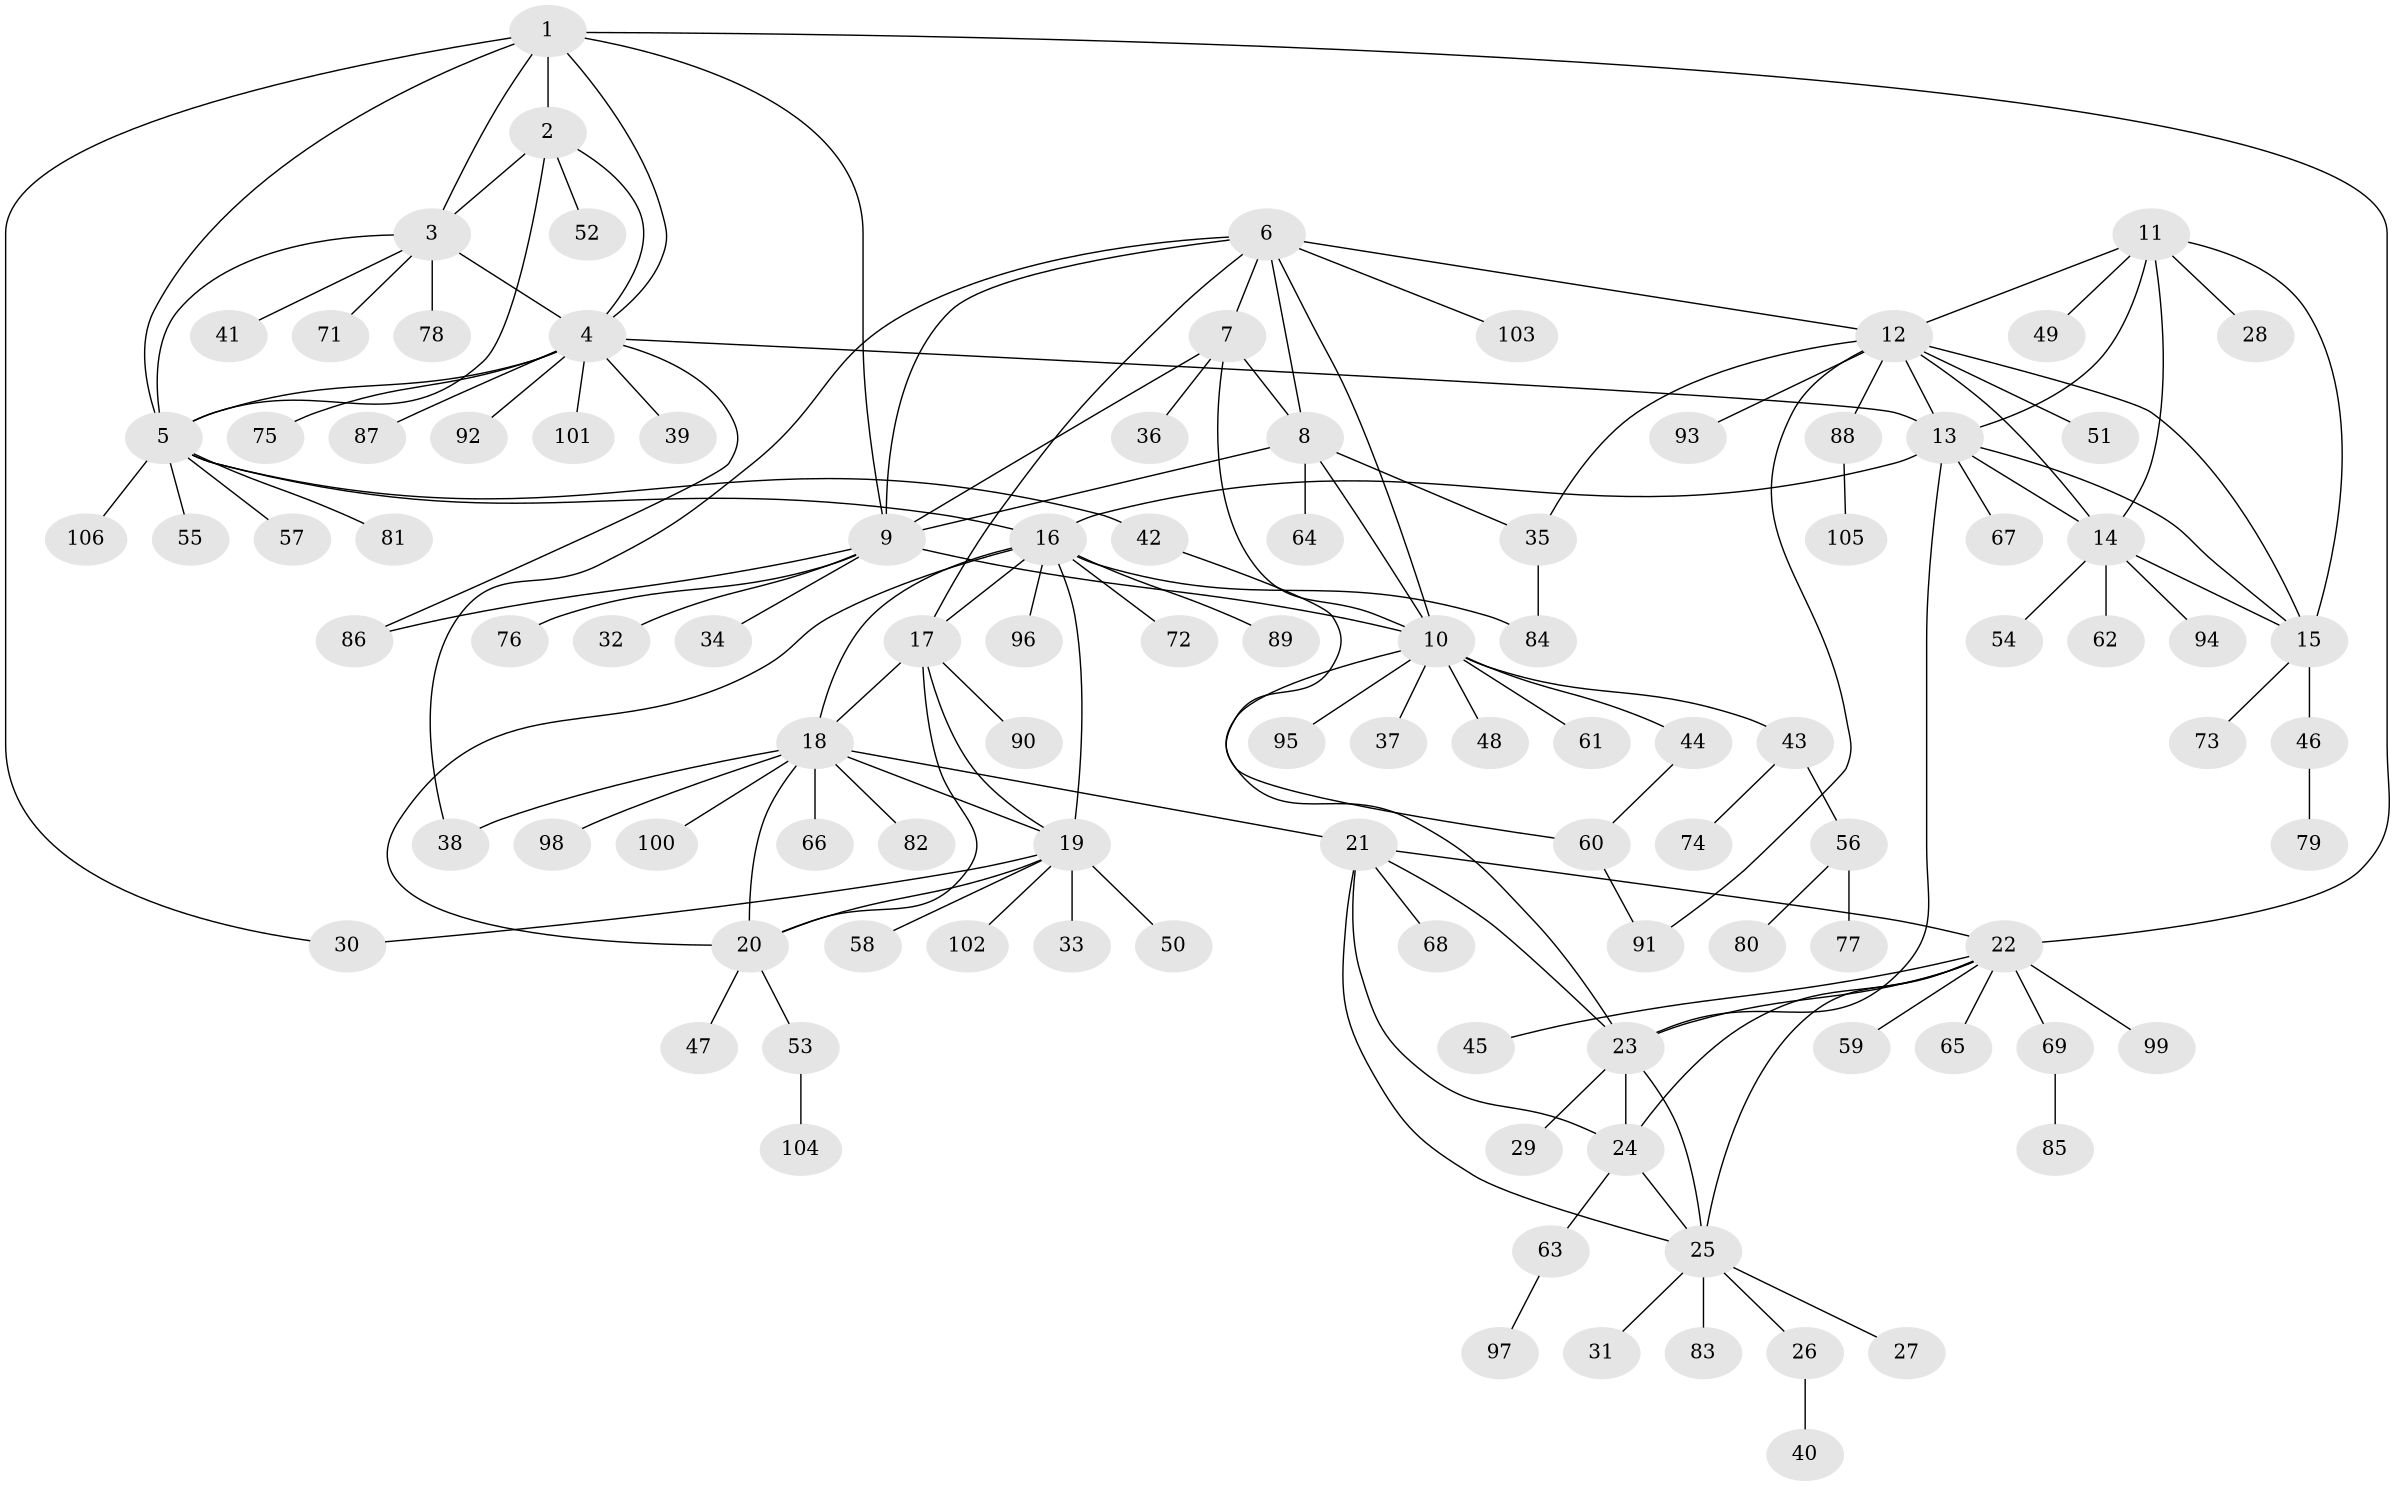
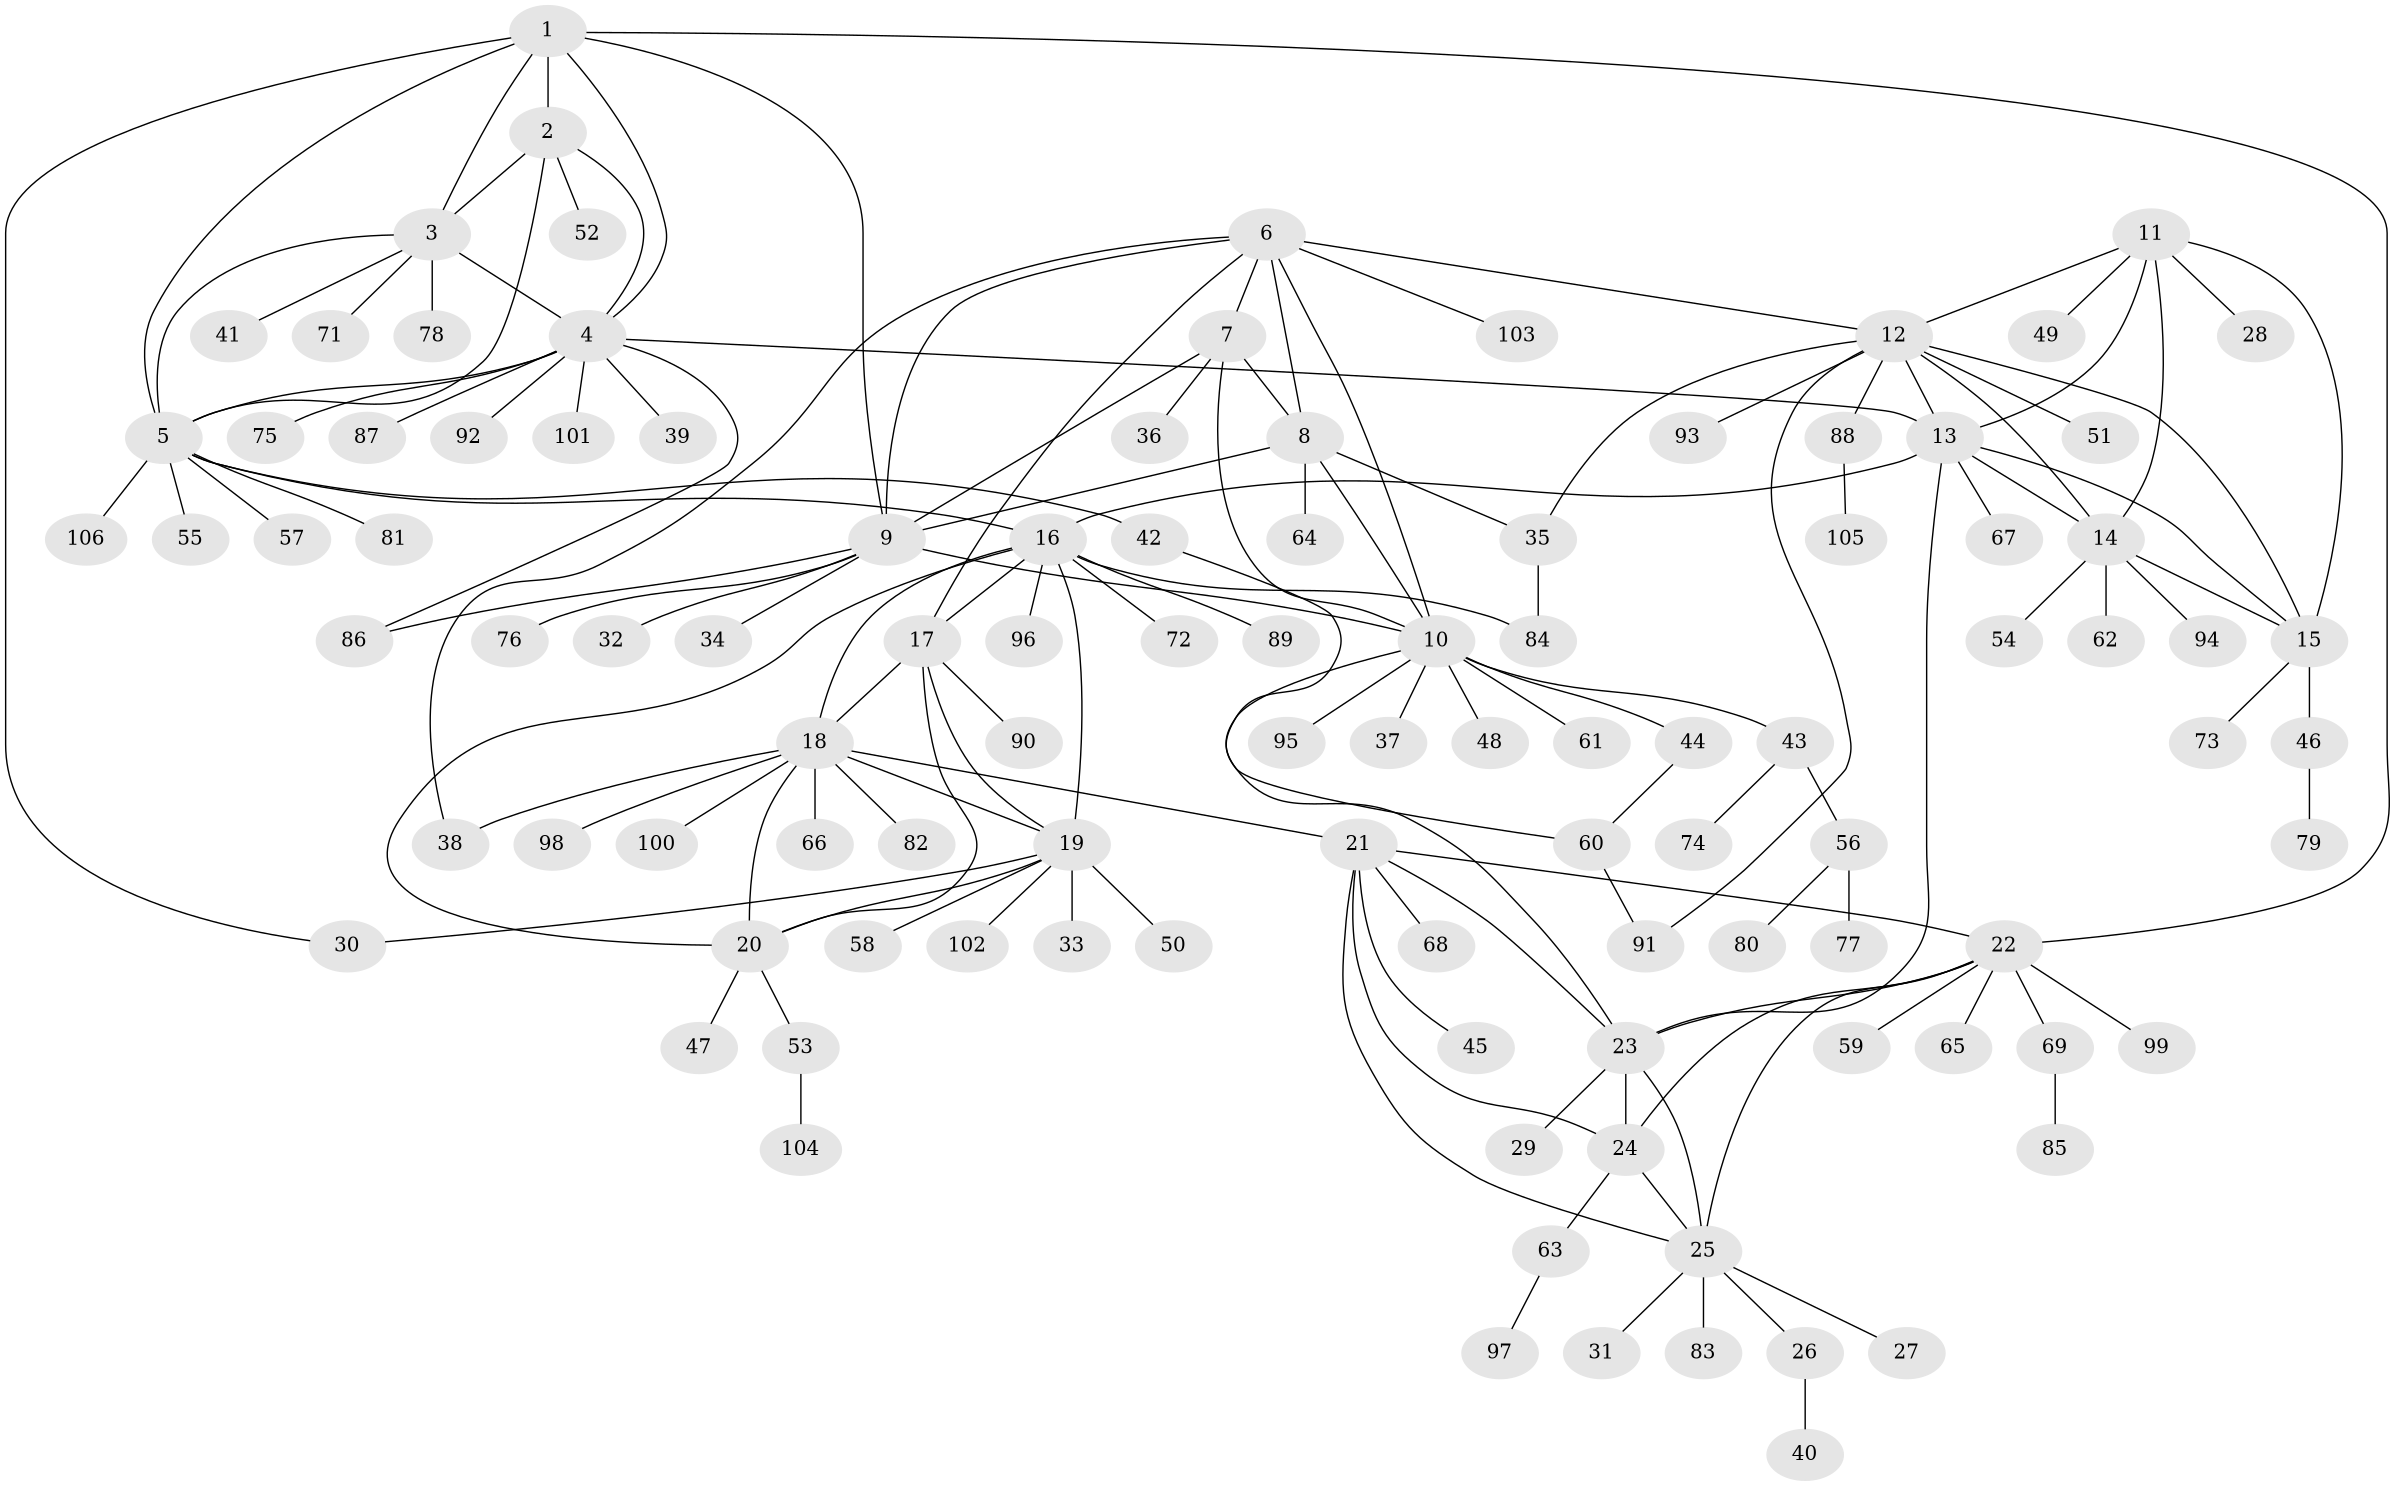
edge "22" -- "45": now "21" -- "45"
